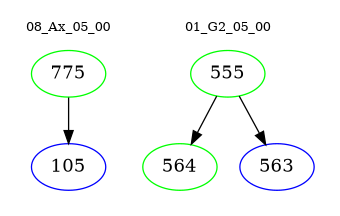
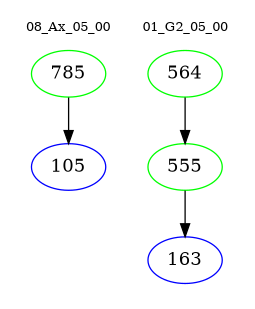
node "775": label "775" -> "785"
edge "555" -> "564": reversed
node "563": label "563" -> "163"
